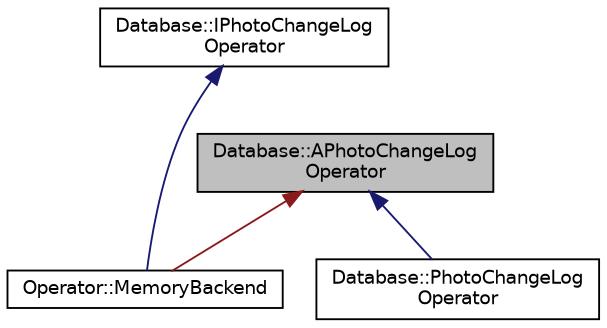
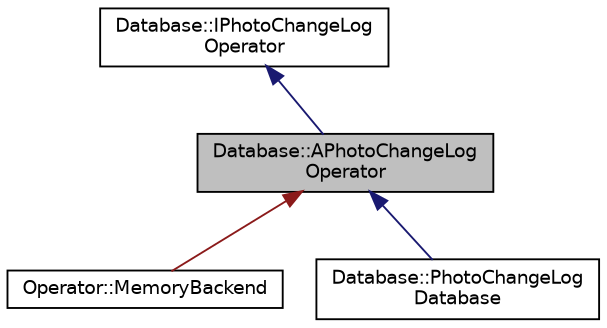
edge "Operator::MemoryBackend" -> "Database::IPhotoChangeLog Operator": now "Database::APhotoChangeLog Operator" -> "Database::IPhotoChangeLog Operator"
node "Database::PhotoChangeLog Operator": label "Database::PhotoChangeLog Operator" -> "Database::PhotoChangeLog Database"
